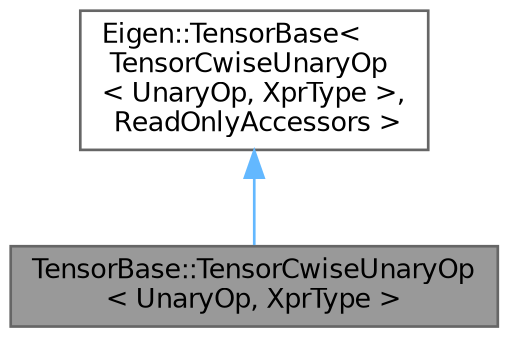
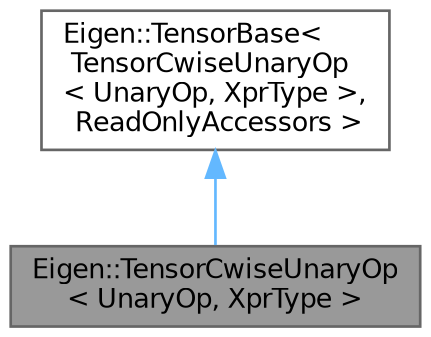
node "TensorBase::TensorCwiseUnaryOp < UnaryOp, XprType >": label "TensorBase::TensorCwiseUnaryOp < UnaryOp, XprType >" -> "Eigen::TensorCwiseUnaryOp < UnaryOp, XprType >"
